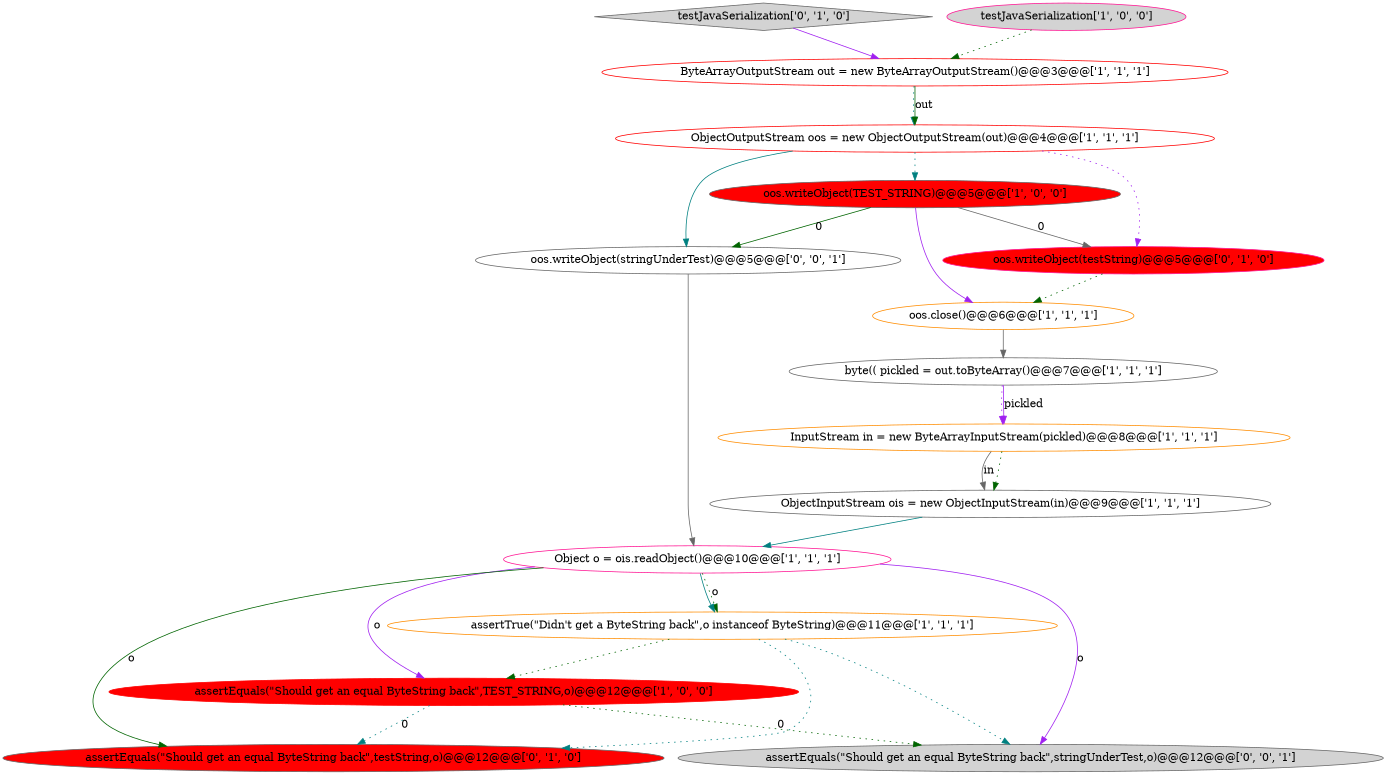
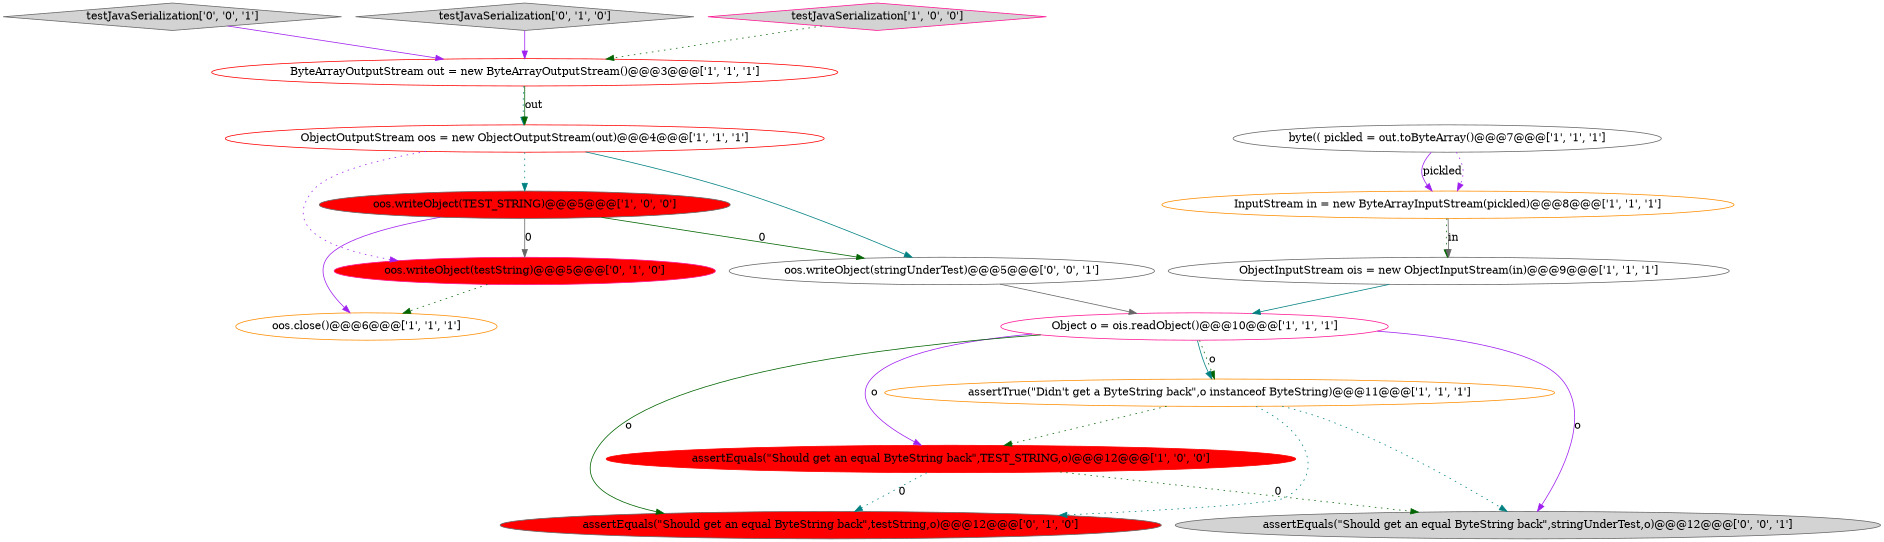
node "testJavaSerialization['0', '0', '1']": added
node "testJavaSerialization['1', '0', '0']": shape ellipse -> diamond
edge "oos.close()@@@6@@@['1', '1', '1']" -> "byte(( pickled = out.toByteArray()@@@7@@@['1', '1', '1']": removed
